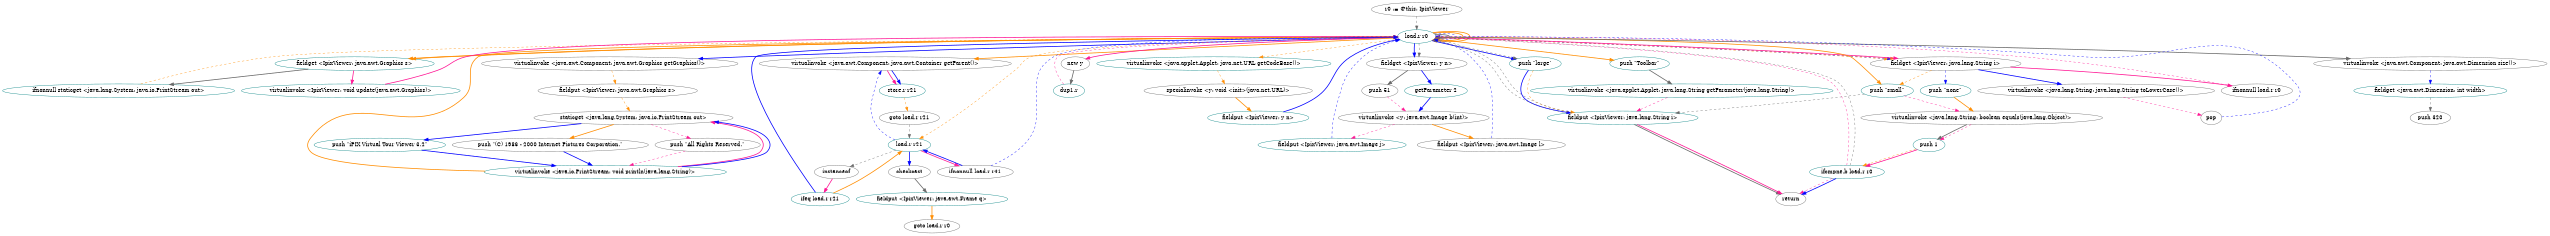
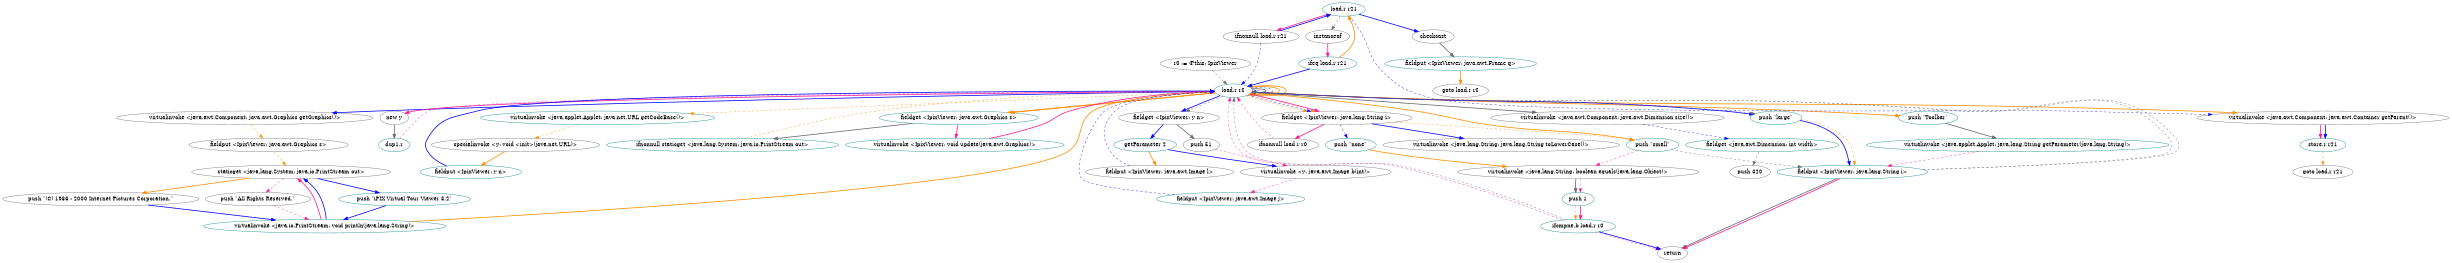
edge "load.r r0" -> "load.r r21": removed
node "pop": removed
edge "goto load.r r21" -> "load.r r21": removed
edge "virtualinvoke <y: java.awt.Image b(int)>" -> "fieldput <IpixViewer: java.awt.Image l>": now "getParameter 2" -> "fieldput <IpixViewer: java.awt.Image l>"
node "ifnonnull load.r r41": label "ifnonnull load.r r41" -> "ifnonnull load.r r21"
